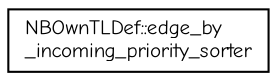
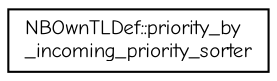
node "NBOwnTLDef::edge_by _incoming_priority_sorter": label "NBOwnTLDef::edge_by _incoming_priority_sorter" -> "NBOwnTLDef::priority_by _incoming_priority_sorter"
